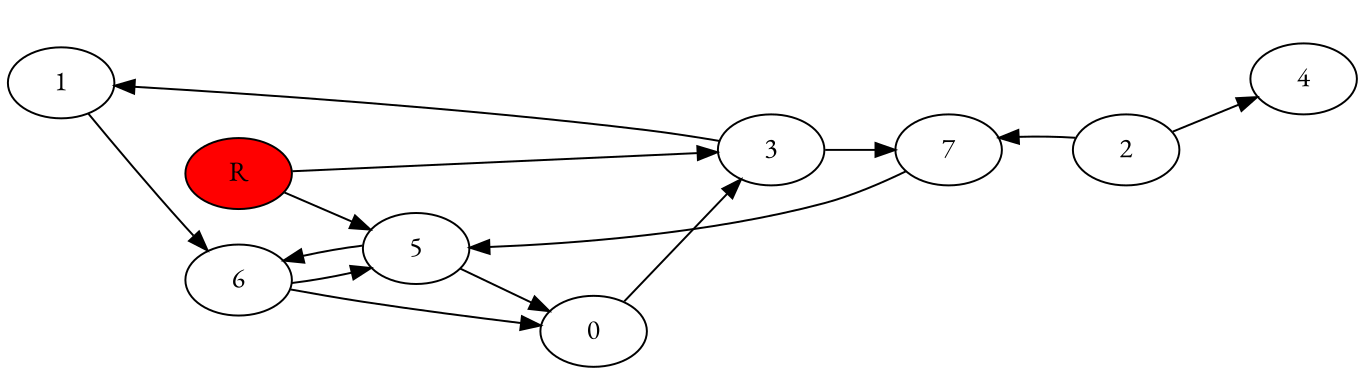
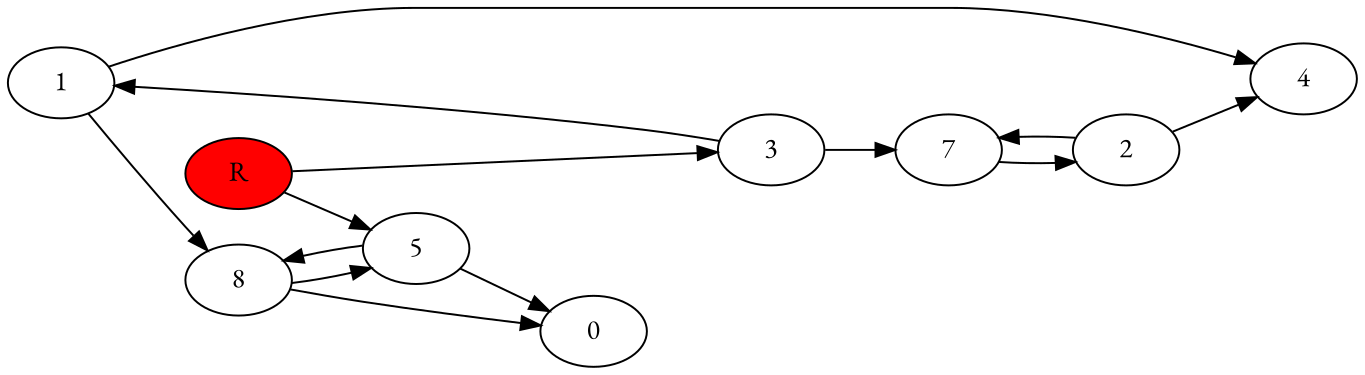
edge "1" -> "4": added
edge "7" -> "5": now "7" -> "2"
edge "0" -> "3": removed
node "6": label "6" -> "8"
